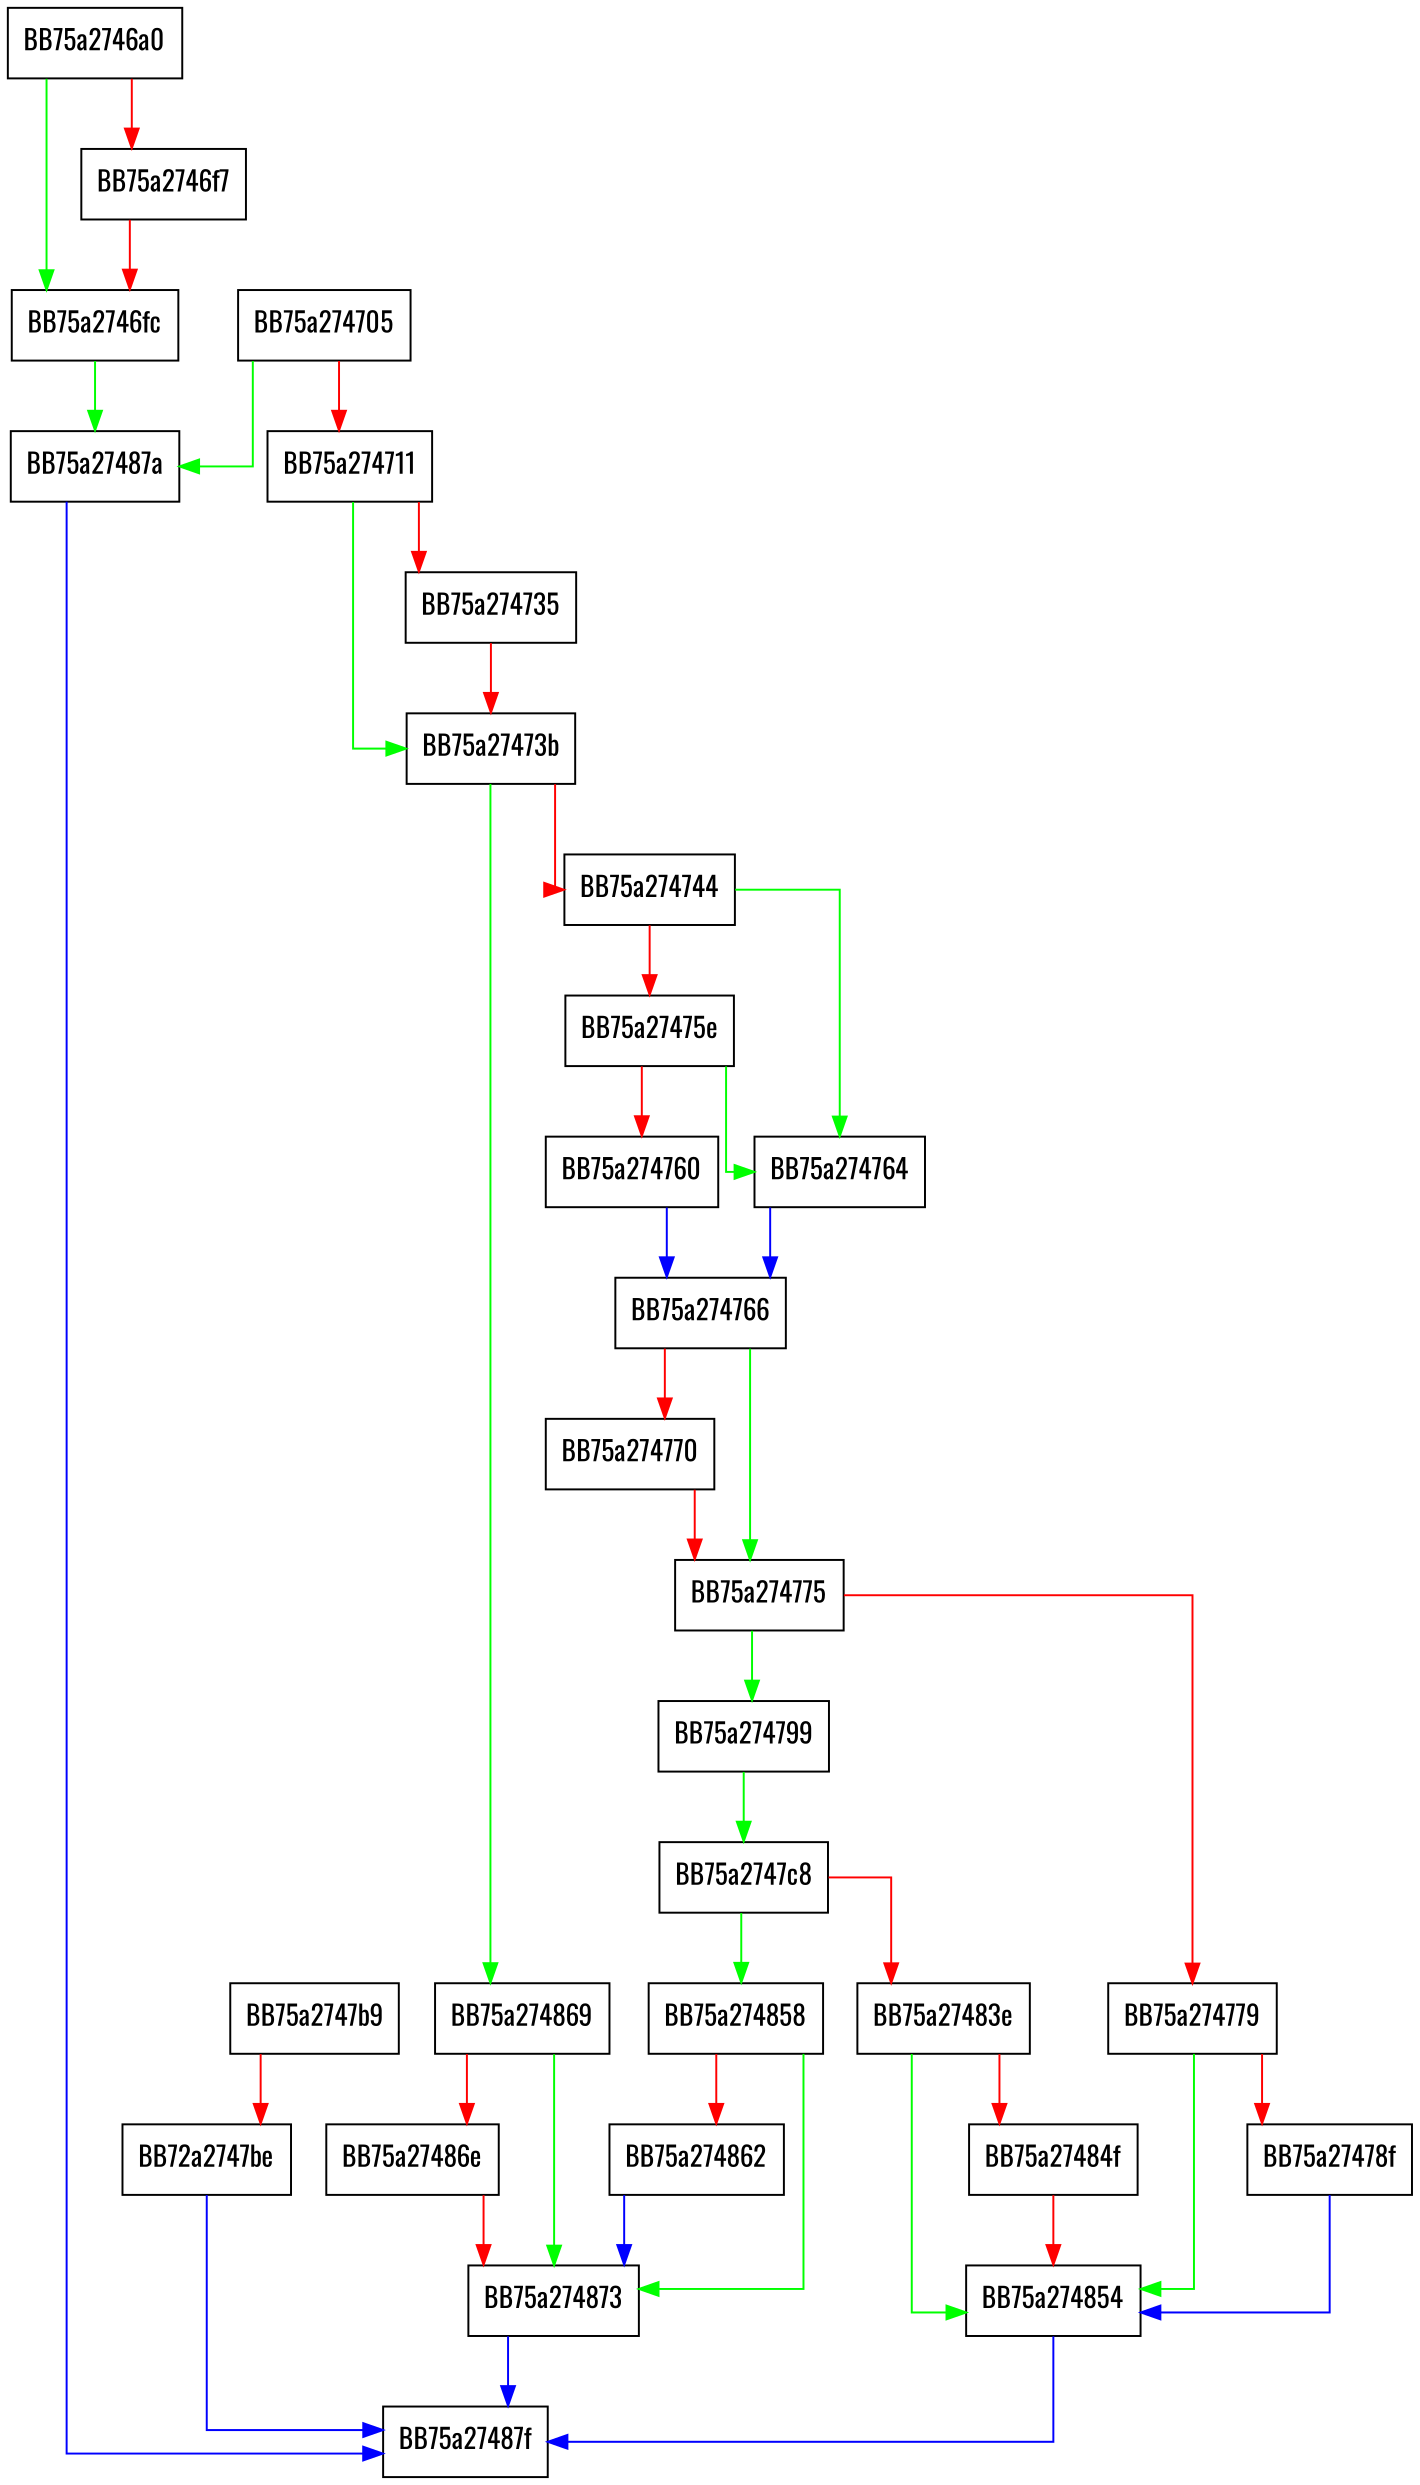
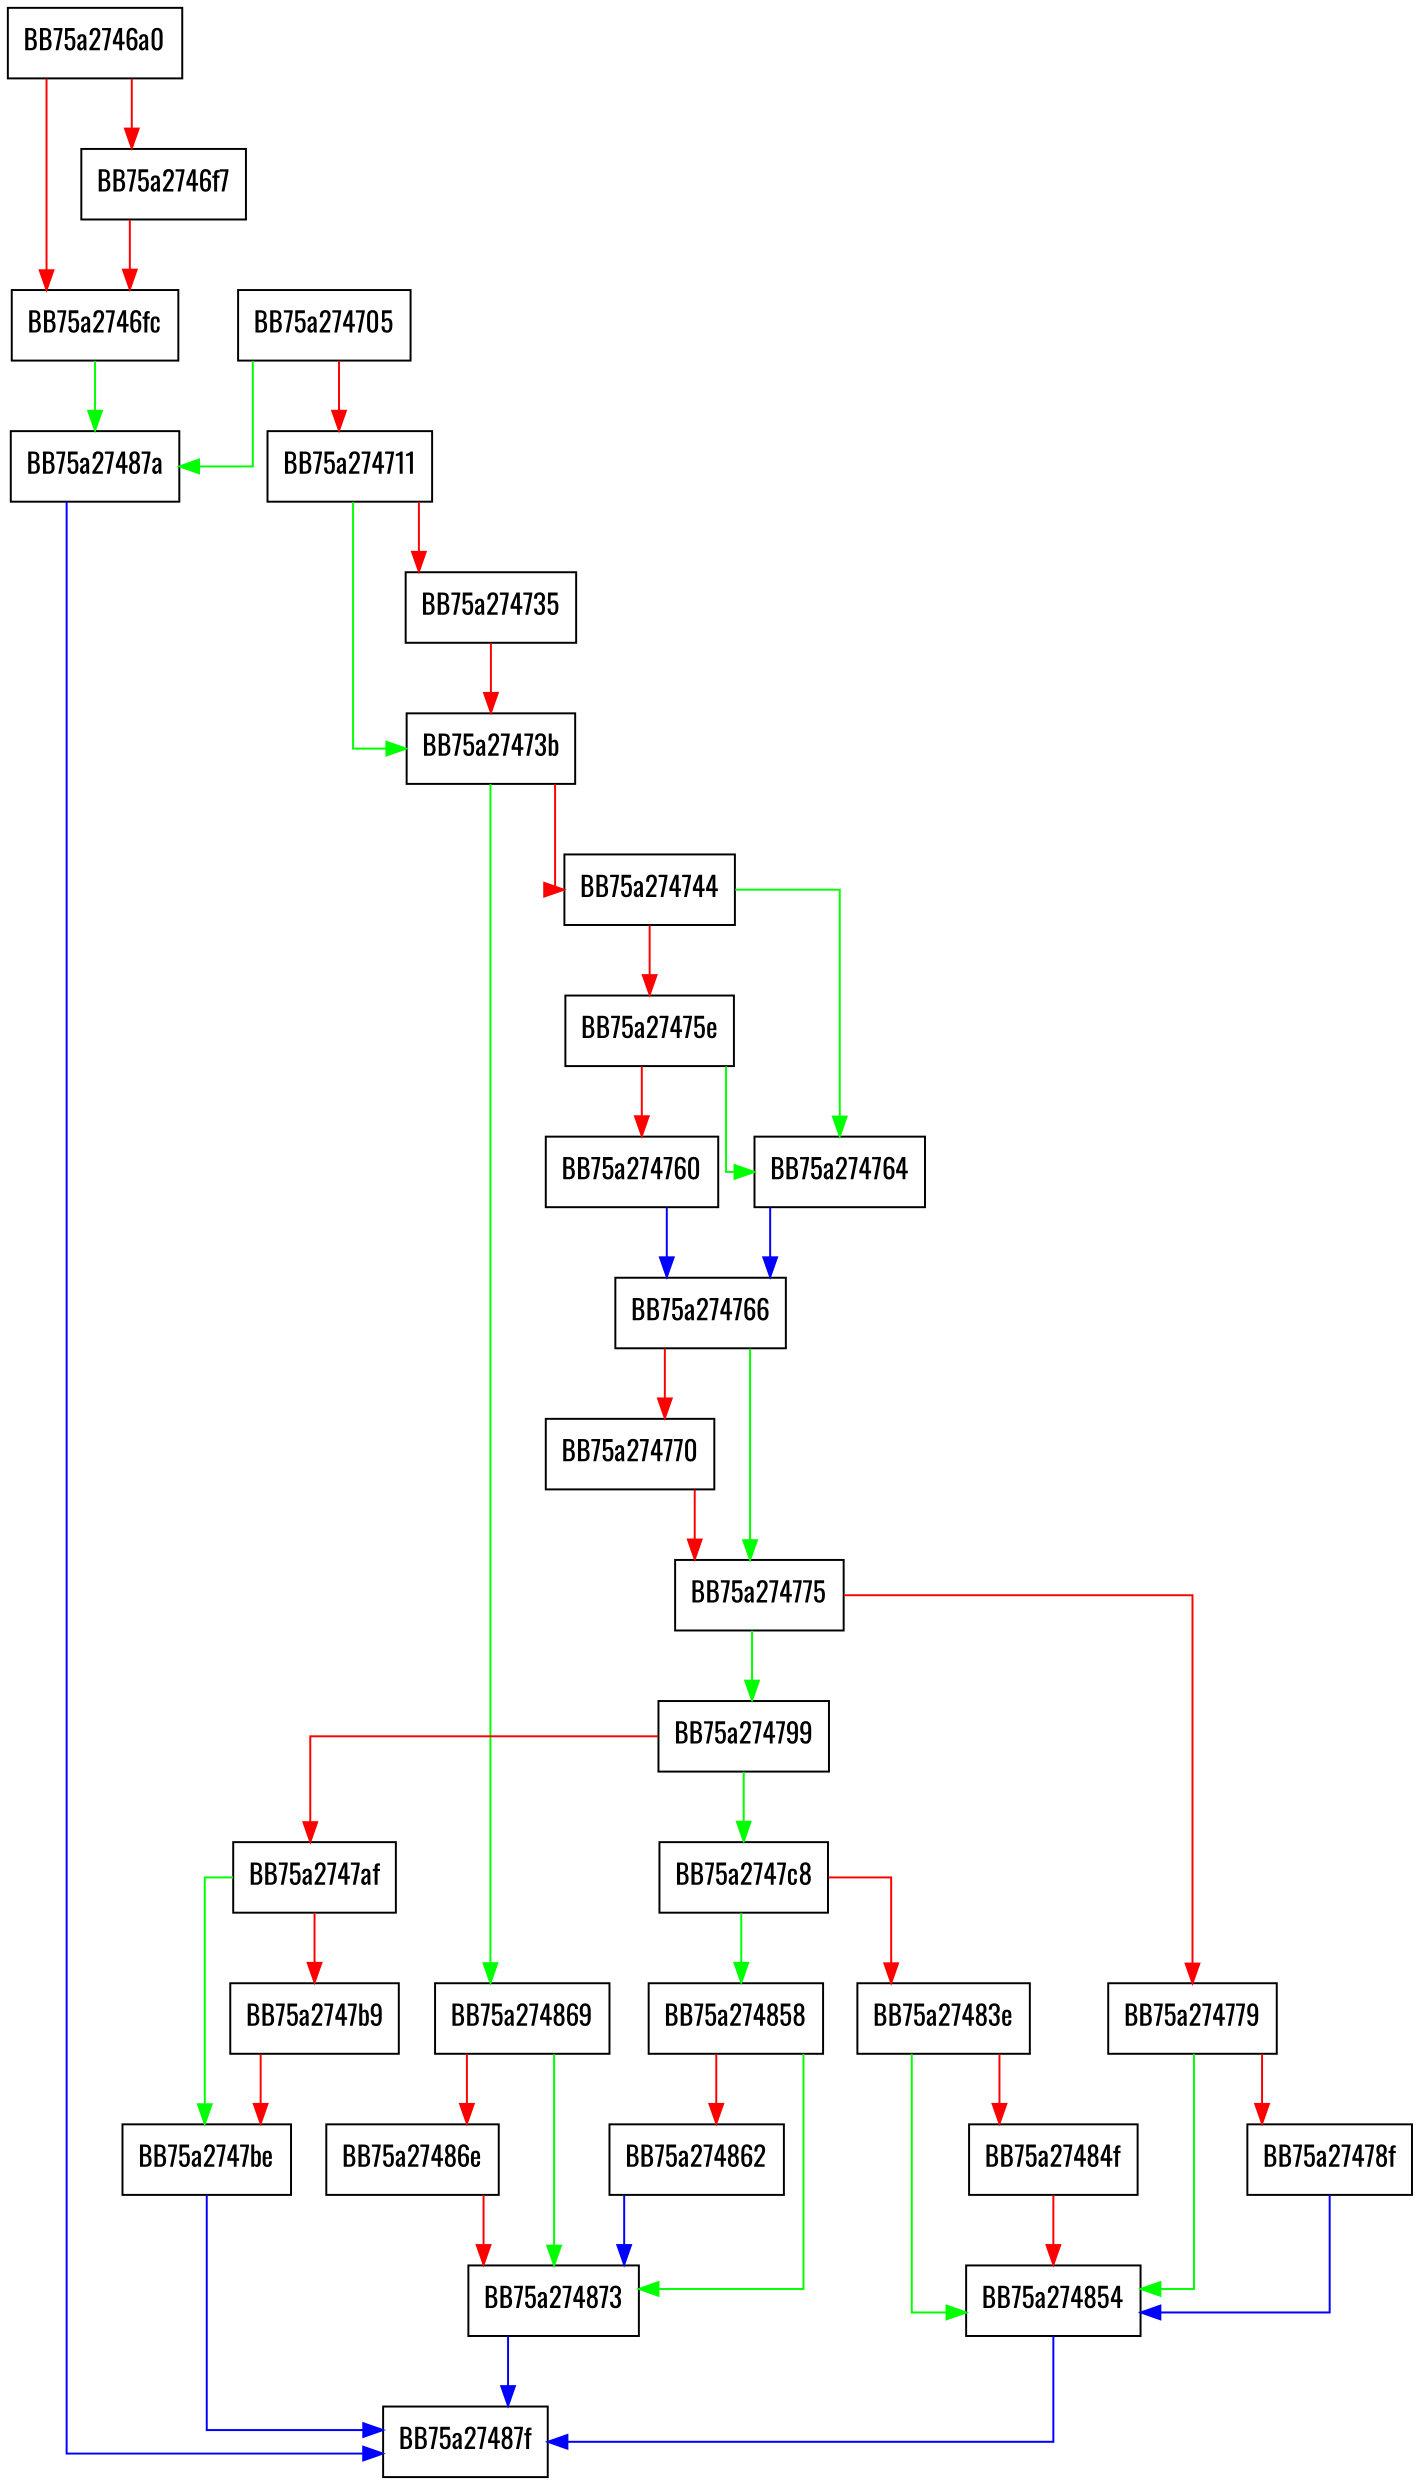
edge "BB75a2746a0" -> "BB75a2746fc": color green -> red
node "BB75a2747af": added
node "BB72a2747be": label "BB72a2747be" -> "BB75a2747be"
